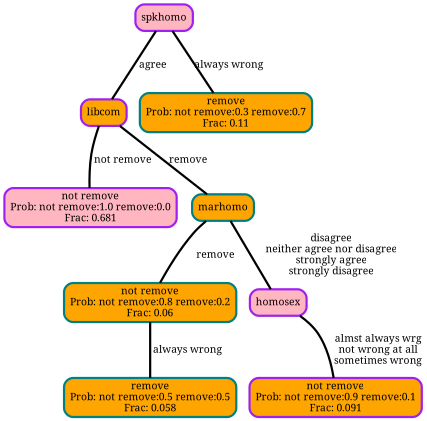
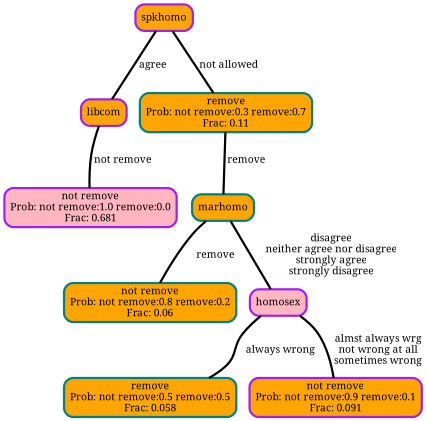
node "spkhomo": fillcolor lightpink -> orange
edge "spkhomo" -- "remove Prob: not remove:0.3 remove:0.7 Frac: 0.11": label " always wrong" -> " not allowed"
edge "libcom" -- "marhomo": now "remove Prob: not remove:0.3 remove:0.7 Frac: 0.11" -- "marhomo"
edge "not remove Prob: not remove:0.8 remove:0.2 Frac: 0.06" -- "remove Prob: not remove:0.5 remove:0.5 Frac: 0.058": now "homosex" -- "remove Prob: not remove:0.5 remove:0.5 Frac: 0.058"
